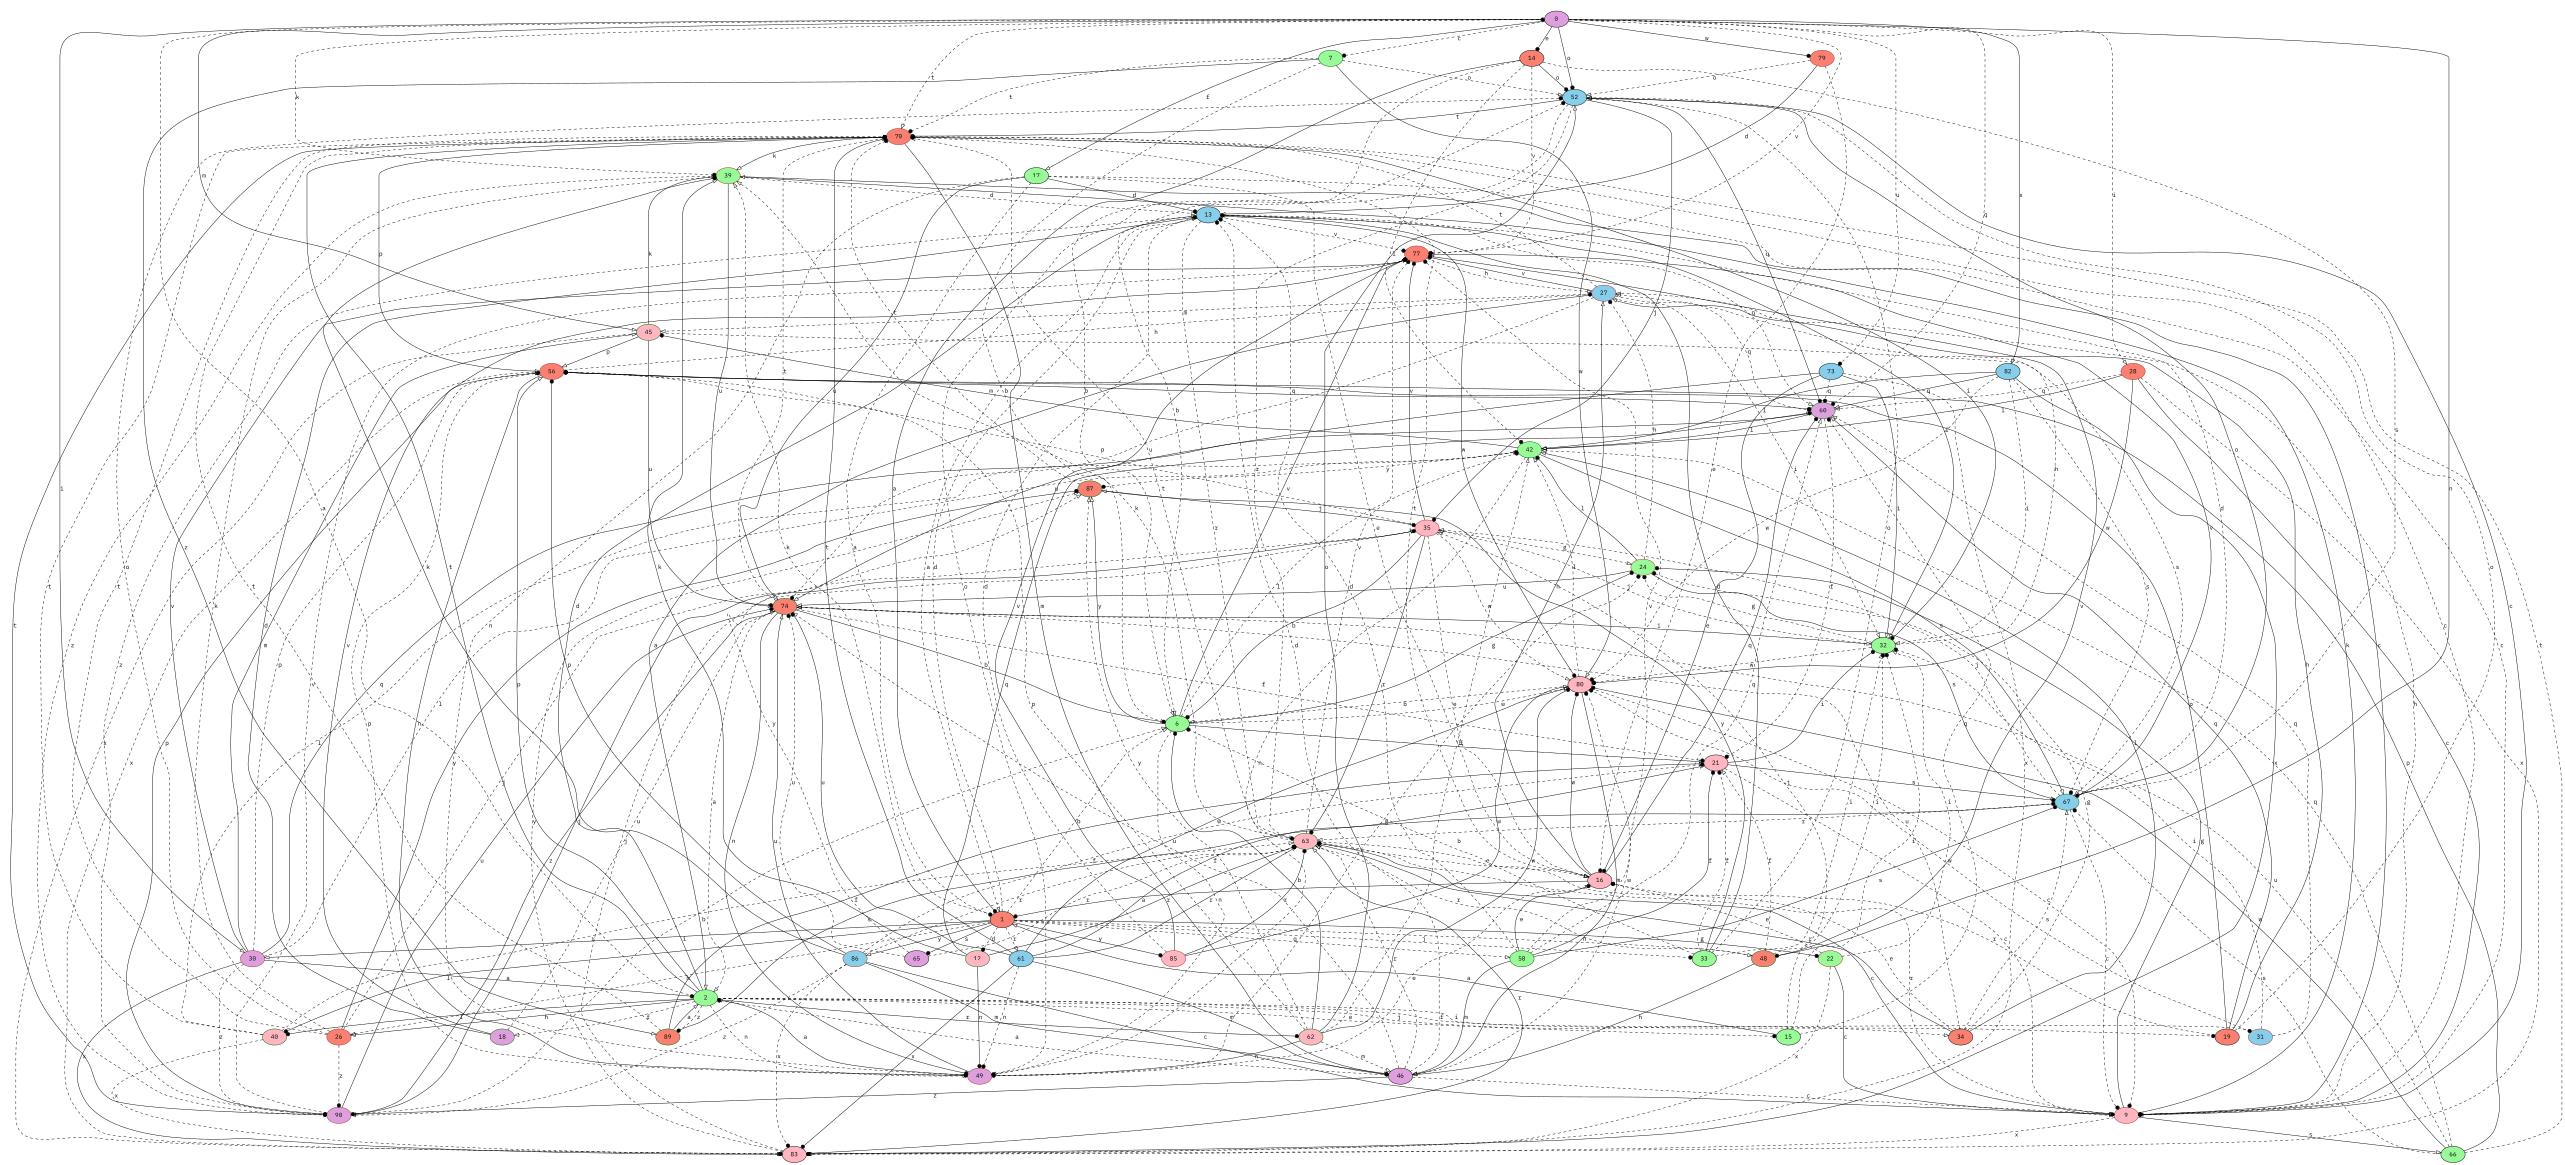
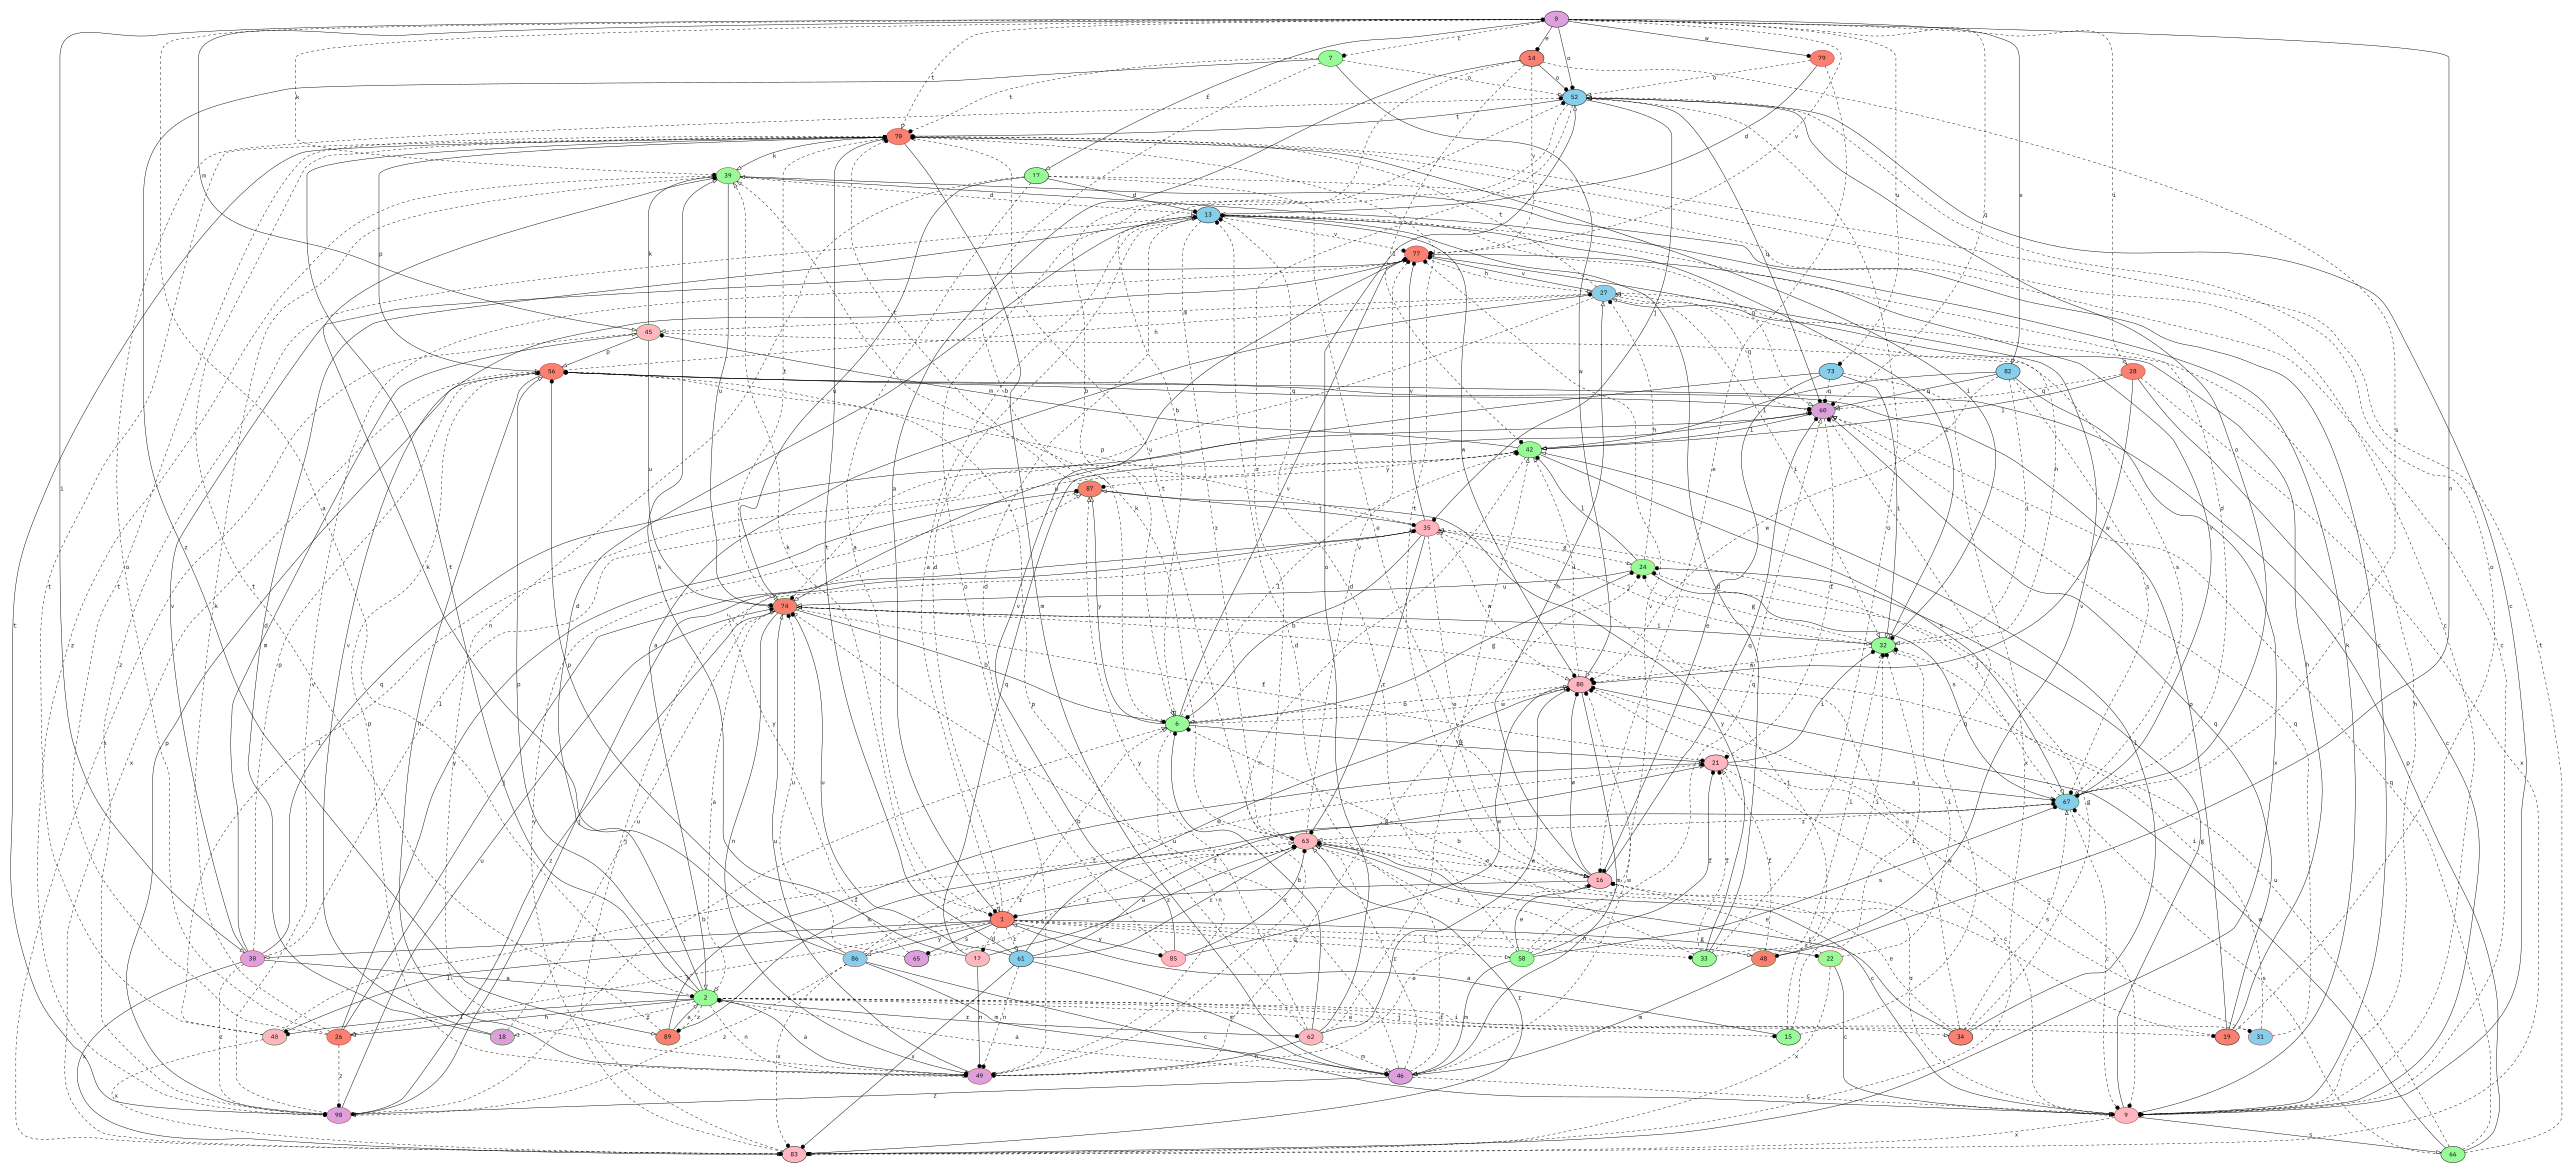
edge "26" -> "35": style dashed -> solid
edge "66" -> "42": now "66" -> "60"
edge "48" -> "46": label "h" -> "m"
